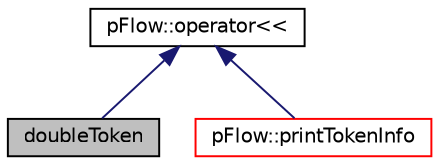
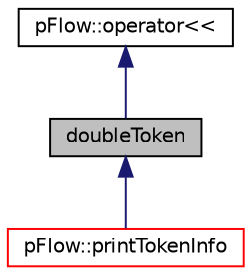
edge "pFlow::printTokenInfo" -> "pFlow::operator<<": now "pFlow::printTokenInfo" -> "doubleToken"
